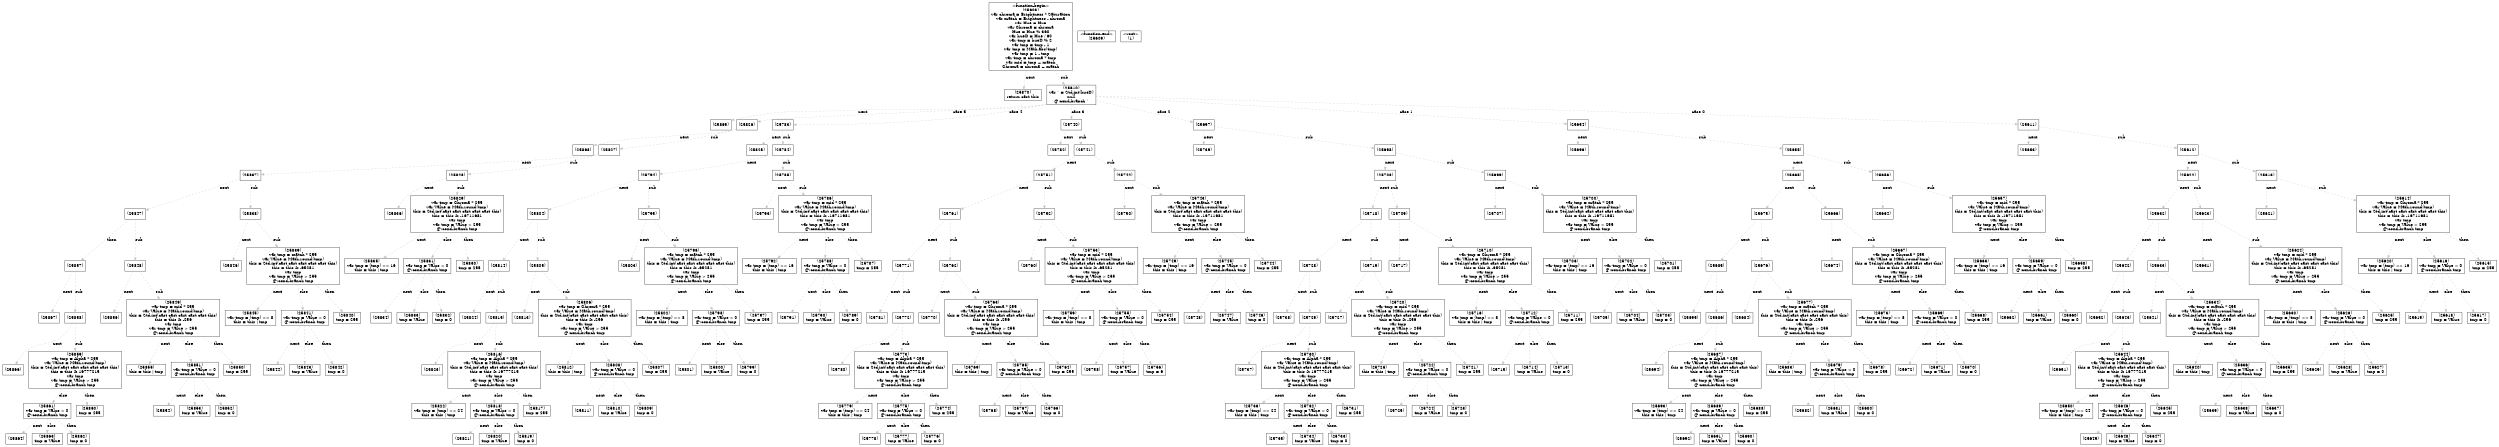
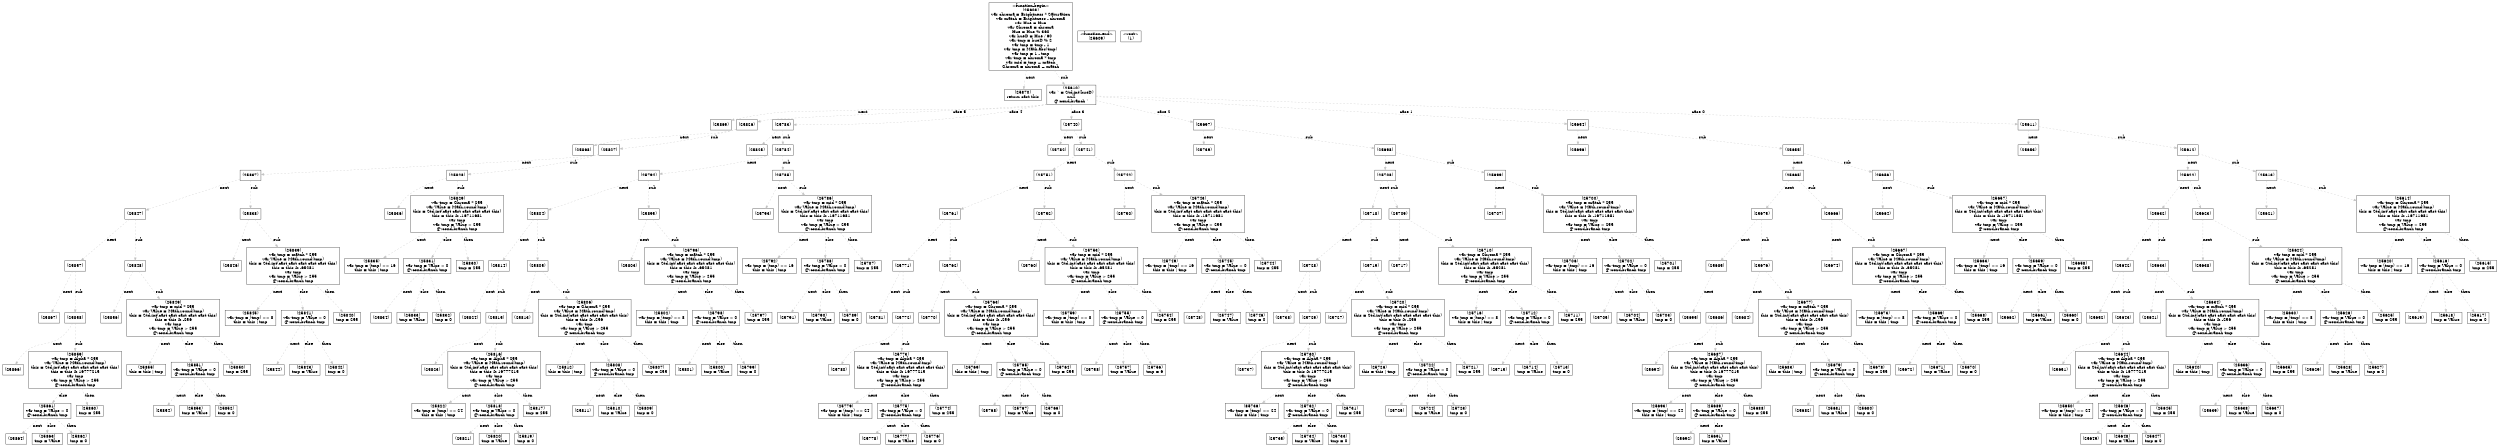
node "(25795)": label "(25795)" -> "(25895)"
edge "(25847)" -> "(25857)": label "then" -> "next"
node "(25631)": label "(25631)" -> "(25638)"
edge "(25685)" -> "(25686)": removed, label "sub"
node "(25736) var tmp = (tmp) << 24 this = this | tmp": label "(25736) var tmp = (tmp) << 24 this = this | tmp" -> "(85736) var tmp = (tmp) << 24 this = this | tmp"
node "(25690) tmp = 0": removed
